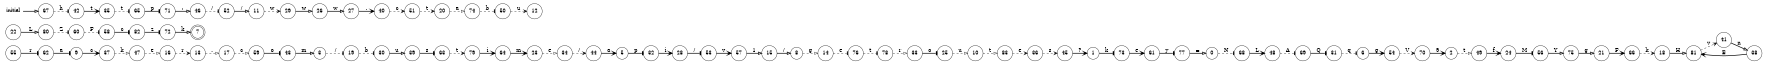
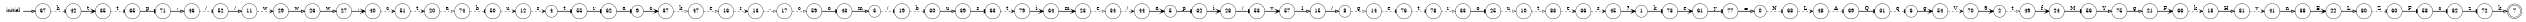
node "4": added
edge "60" -> "58": style dashed -> bold
edge "68" -> "48": style bold -> dashed
edge "38" -> "81": now "38" -> "22"
